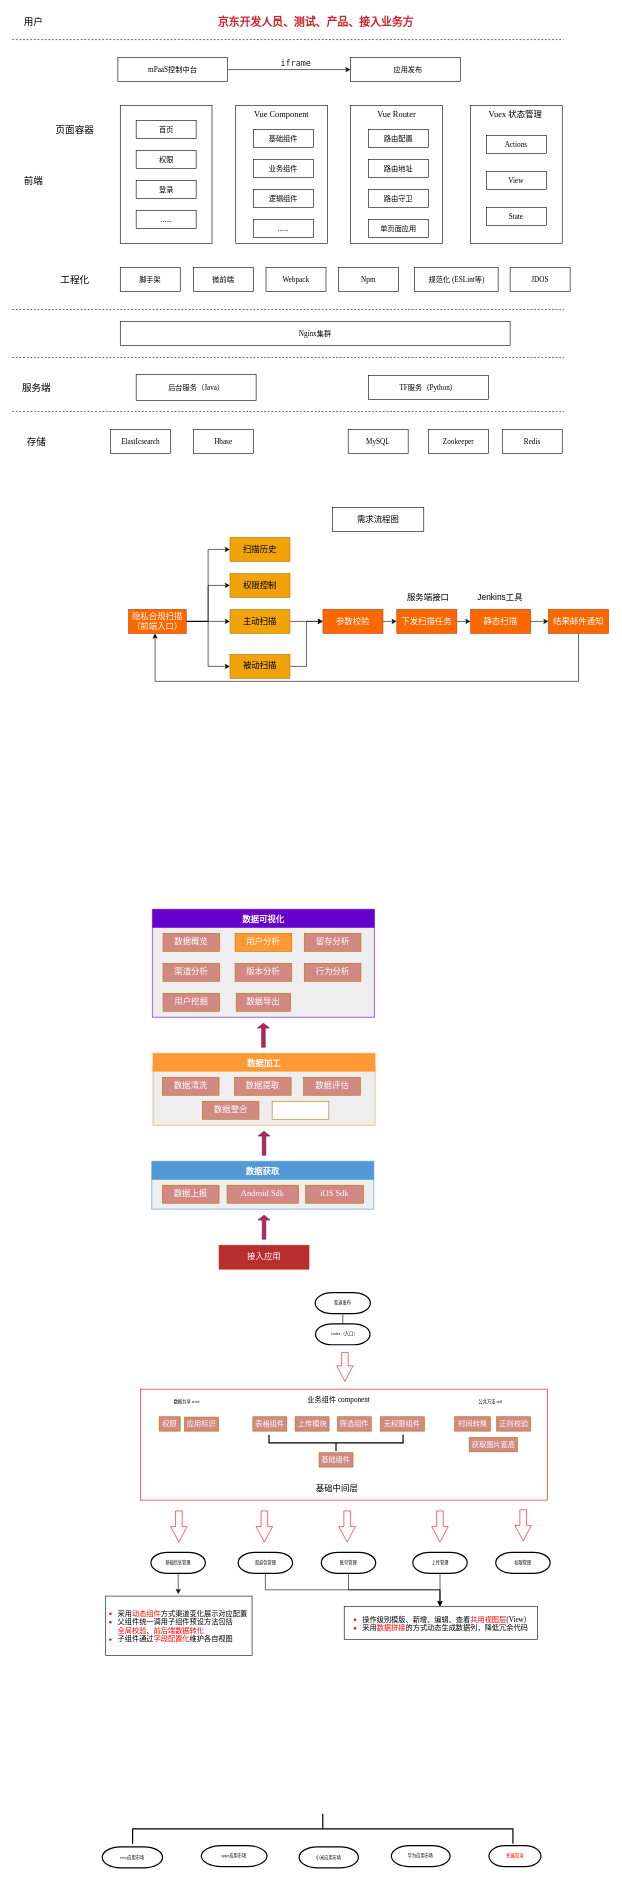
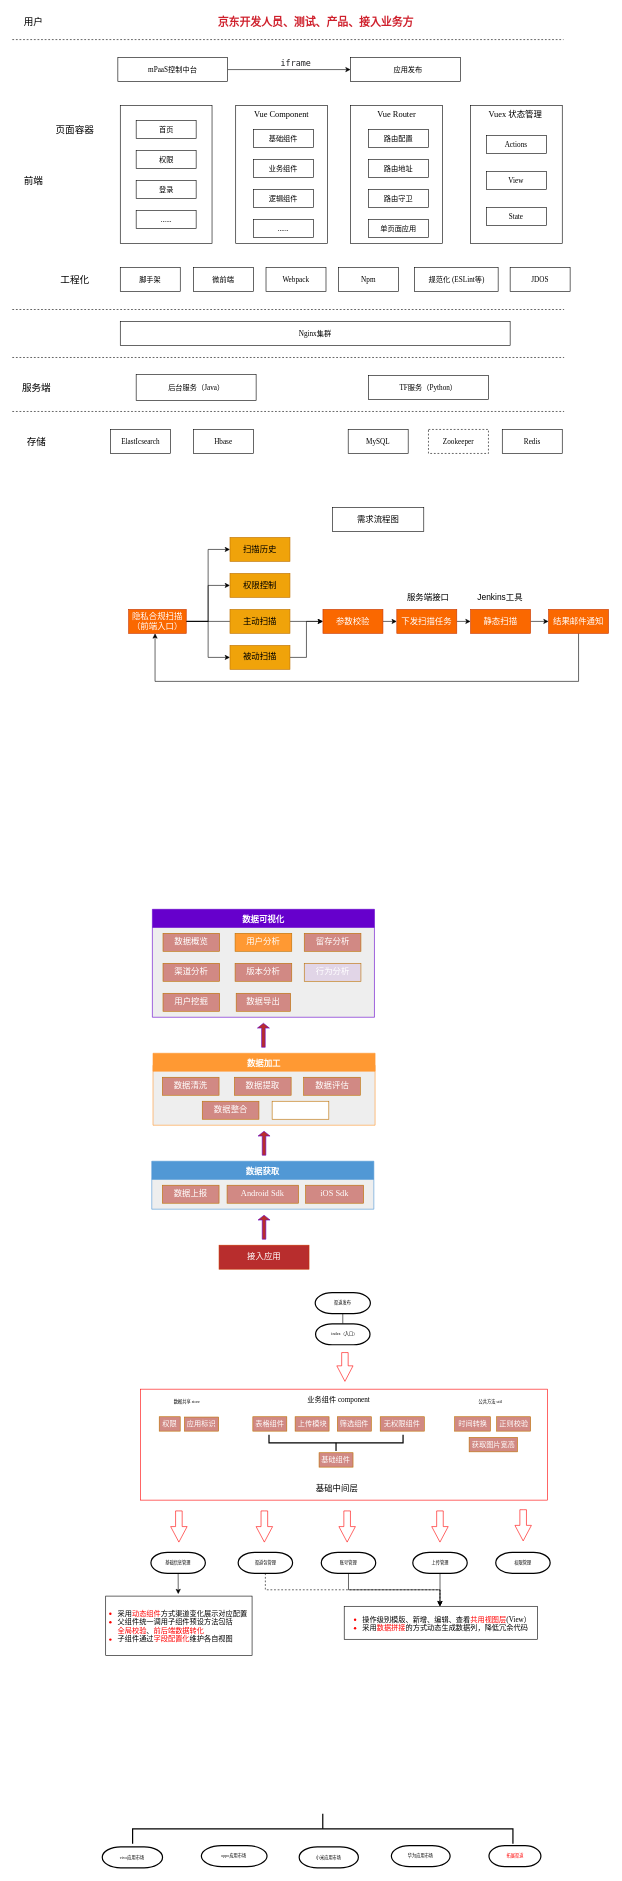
node "Zookeeper": style solid -> dashed
edge "隐私合规扫描（前端入口）" -> "主动扫描": arrowhead classic -> none
node "被动扫描": moved (260, 666) -> (260, 657)
node "行为分析": fillcolor #d18984 -> #e1d5e7
edge "渠道包管理" -> "操作级别模版、新增、编辑、查看共用视图层(View） 采用数据拼接的方式动态生成数据列，降低冗余代码": style solid -> dashed
